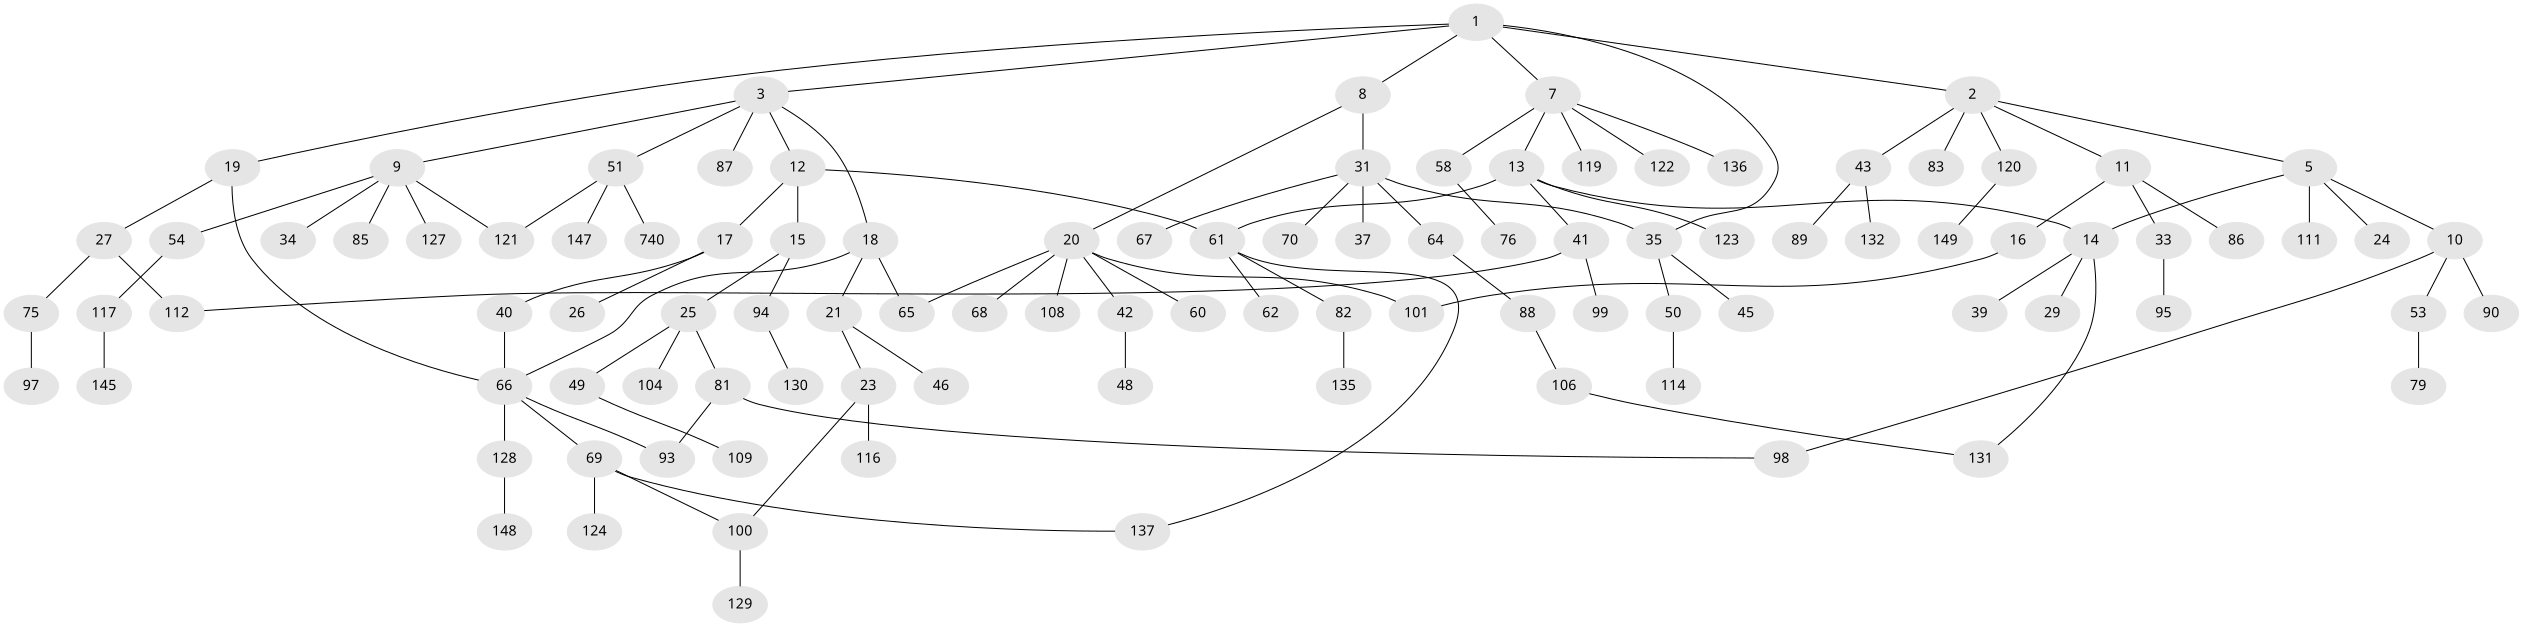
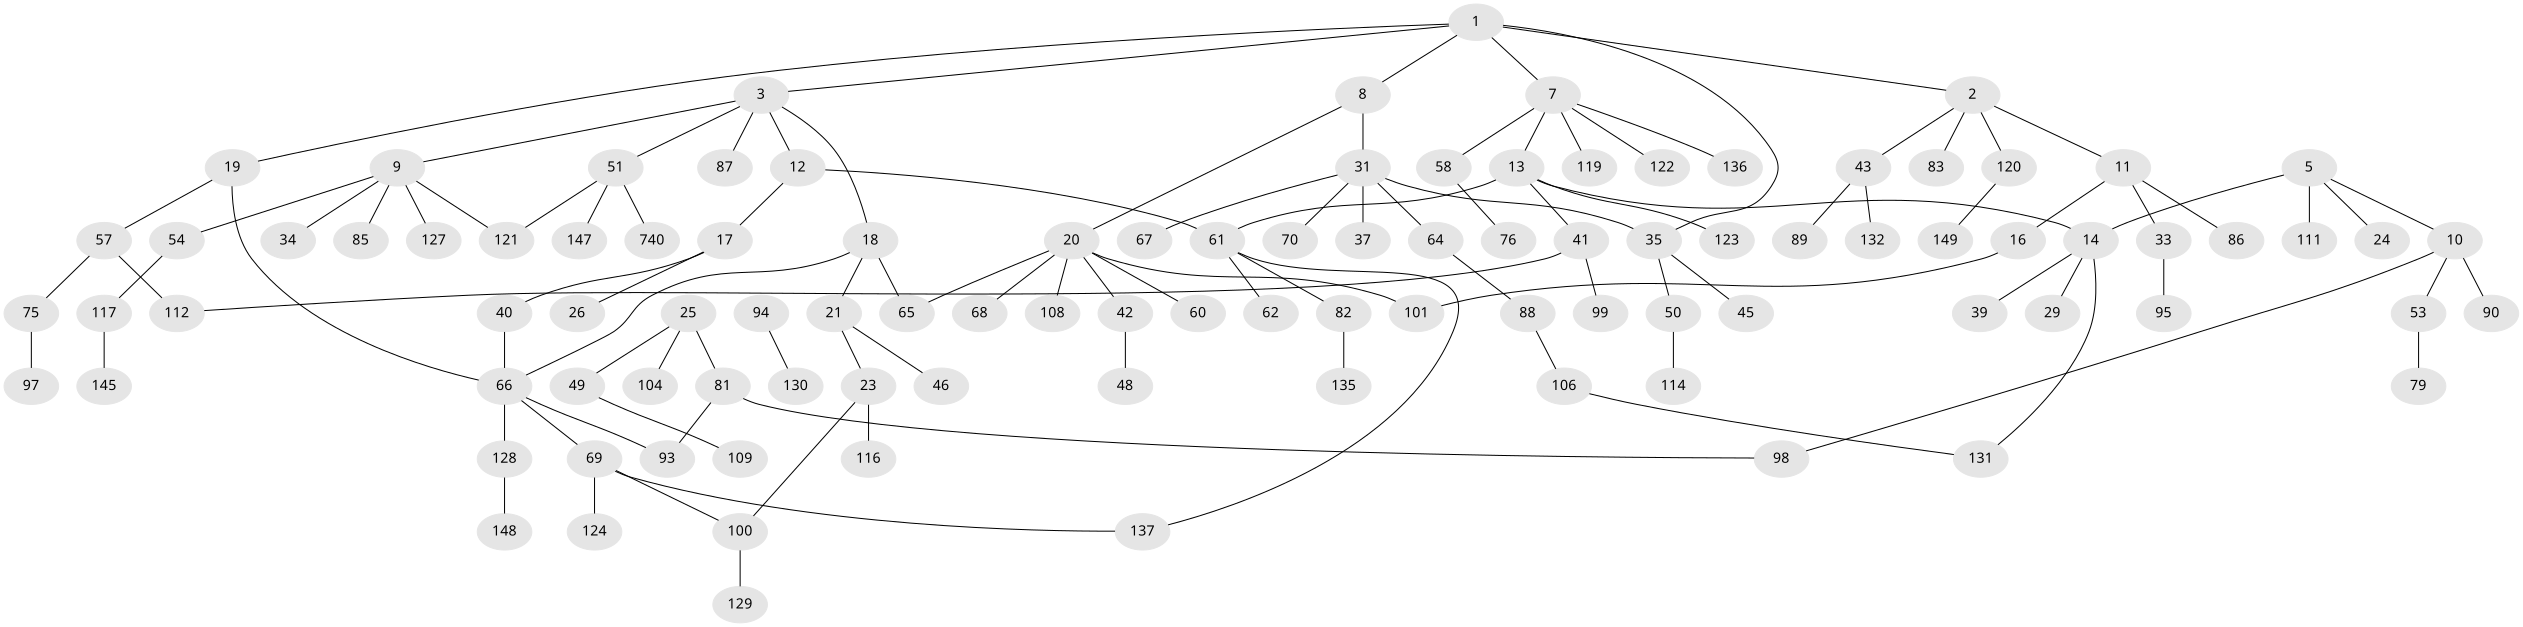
edge "2" -- "5": removed
node "27": label "27" -> "57"
node "15": removed
